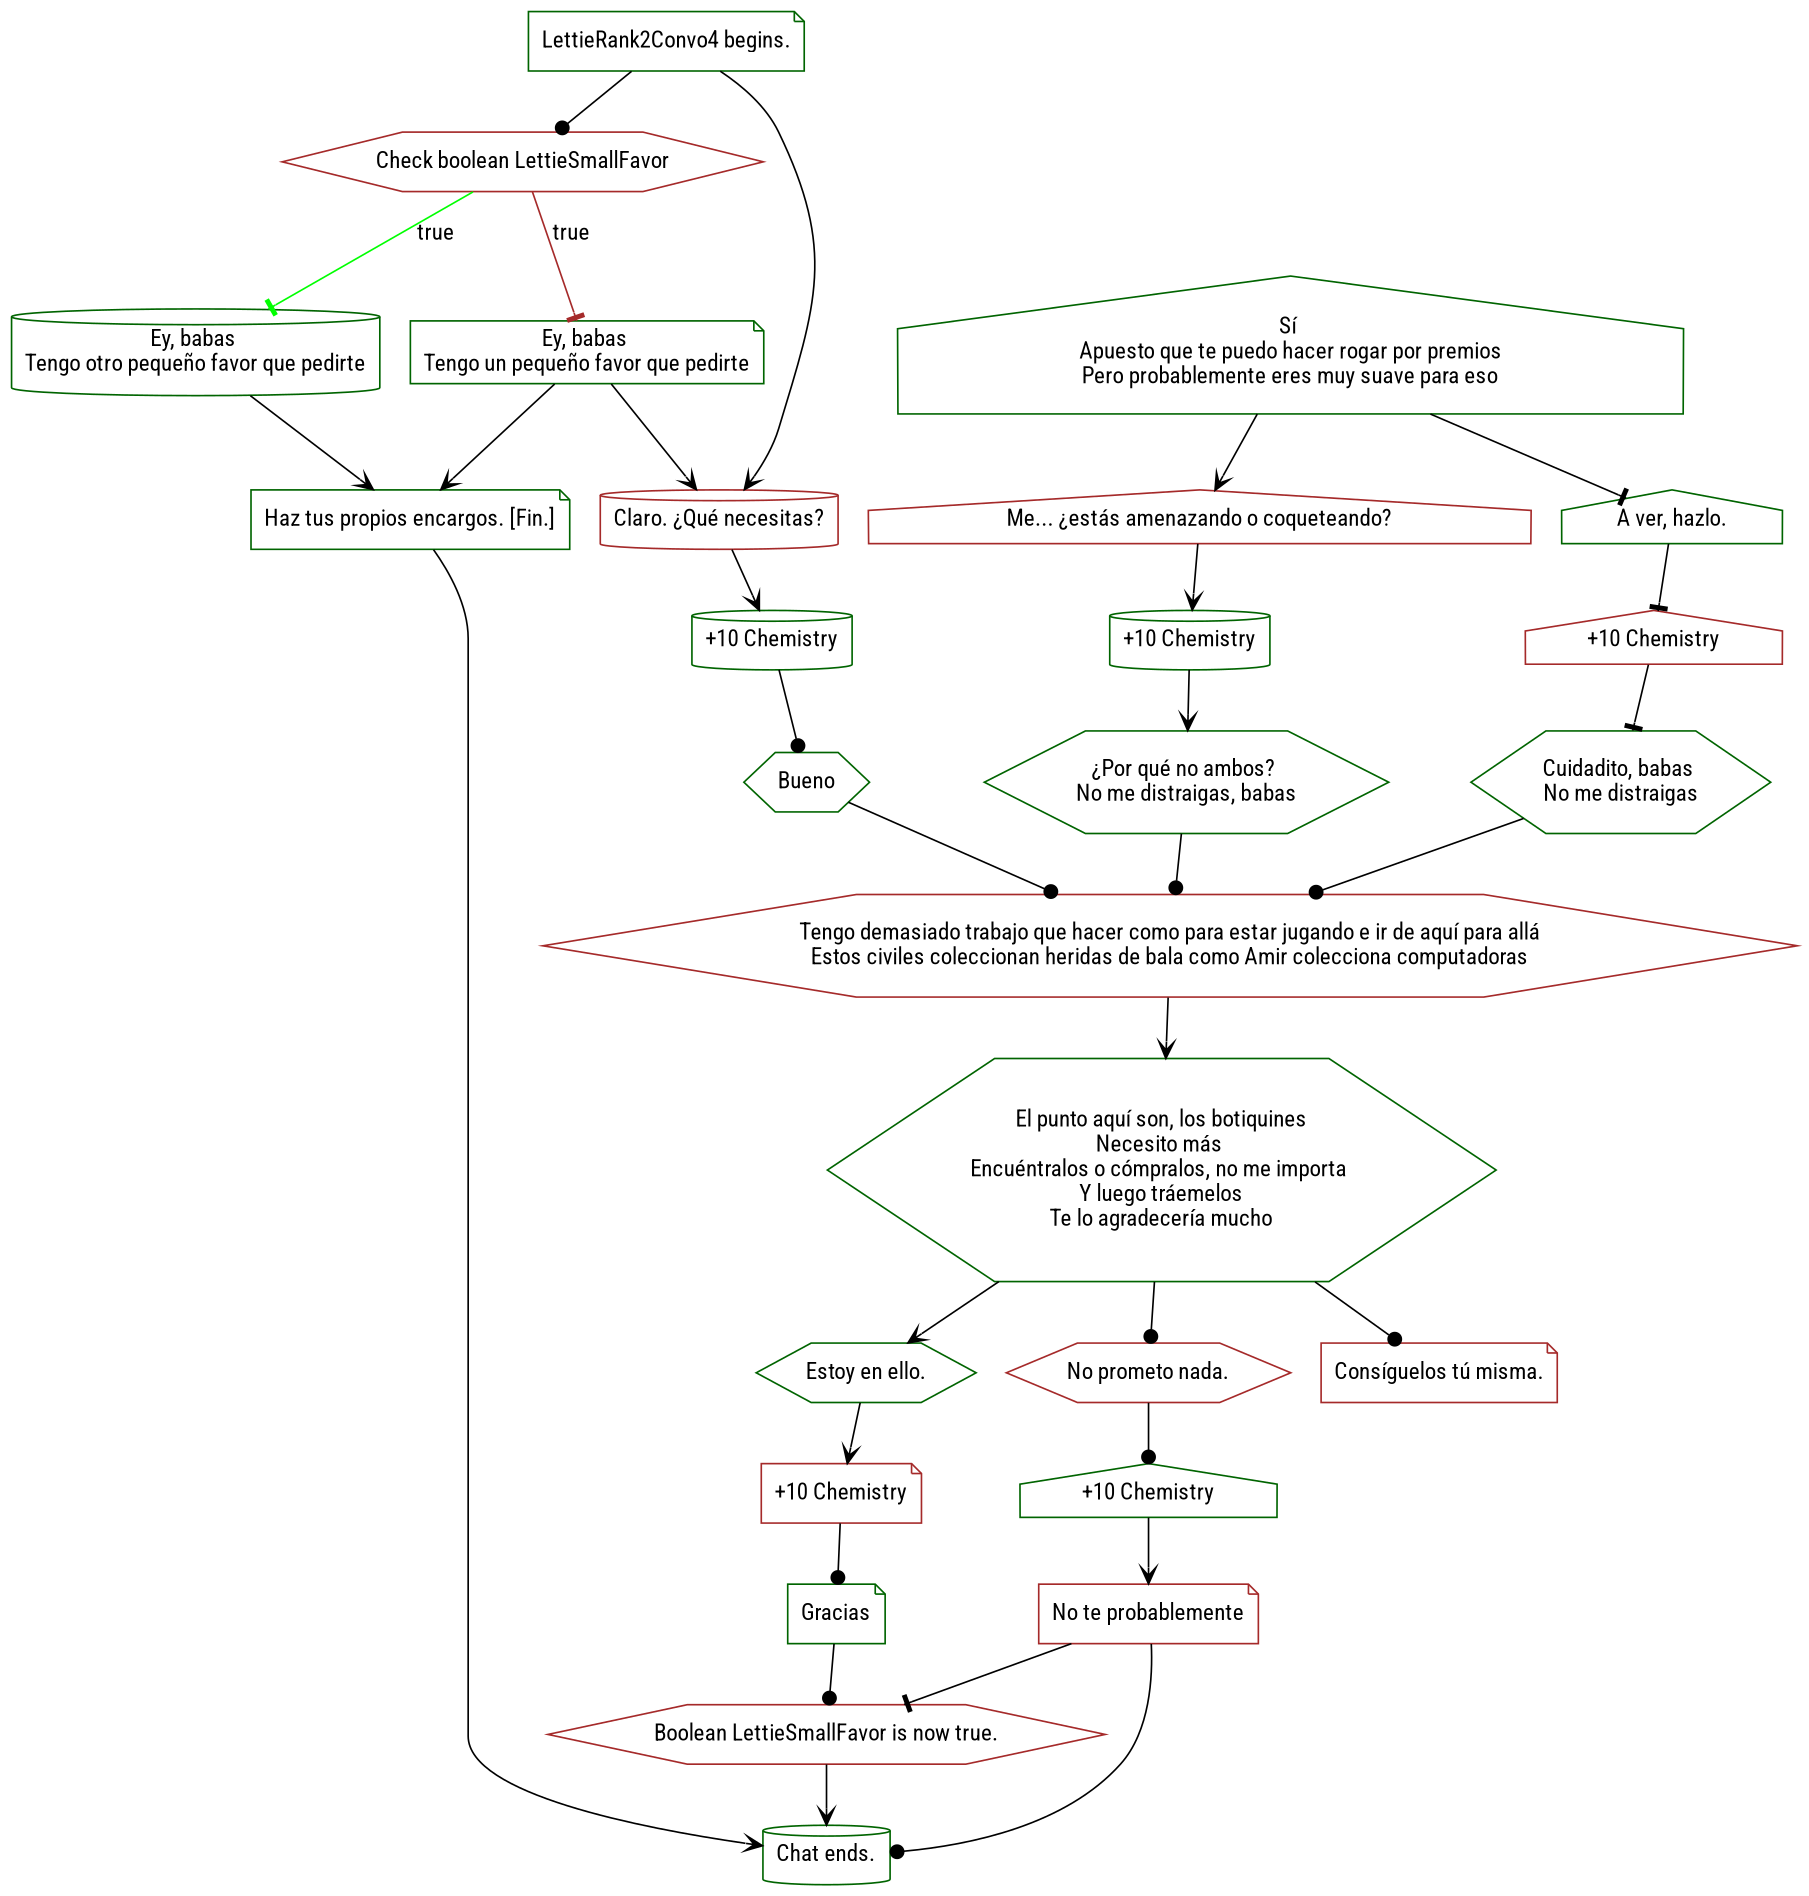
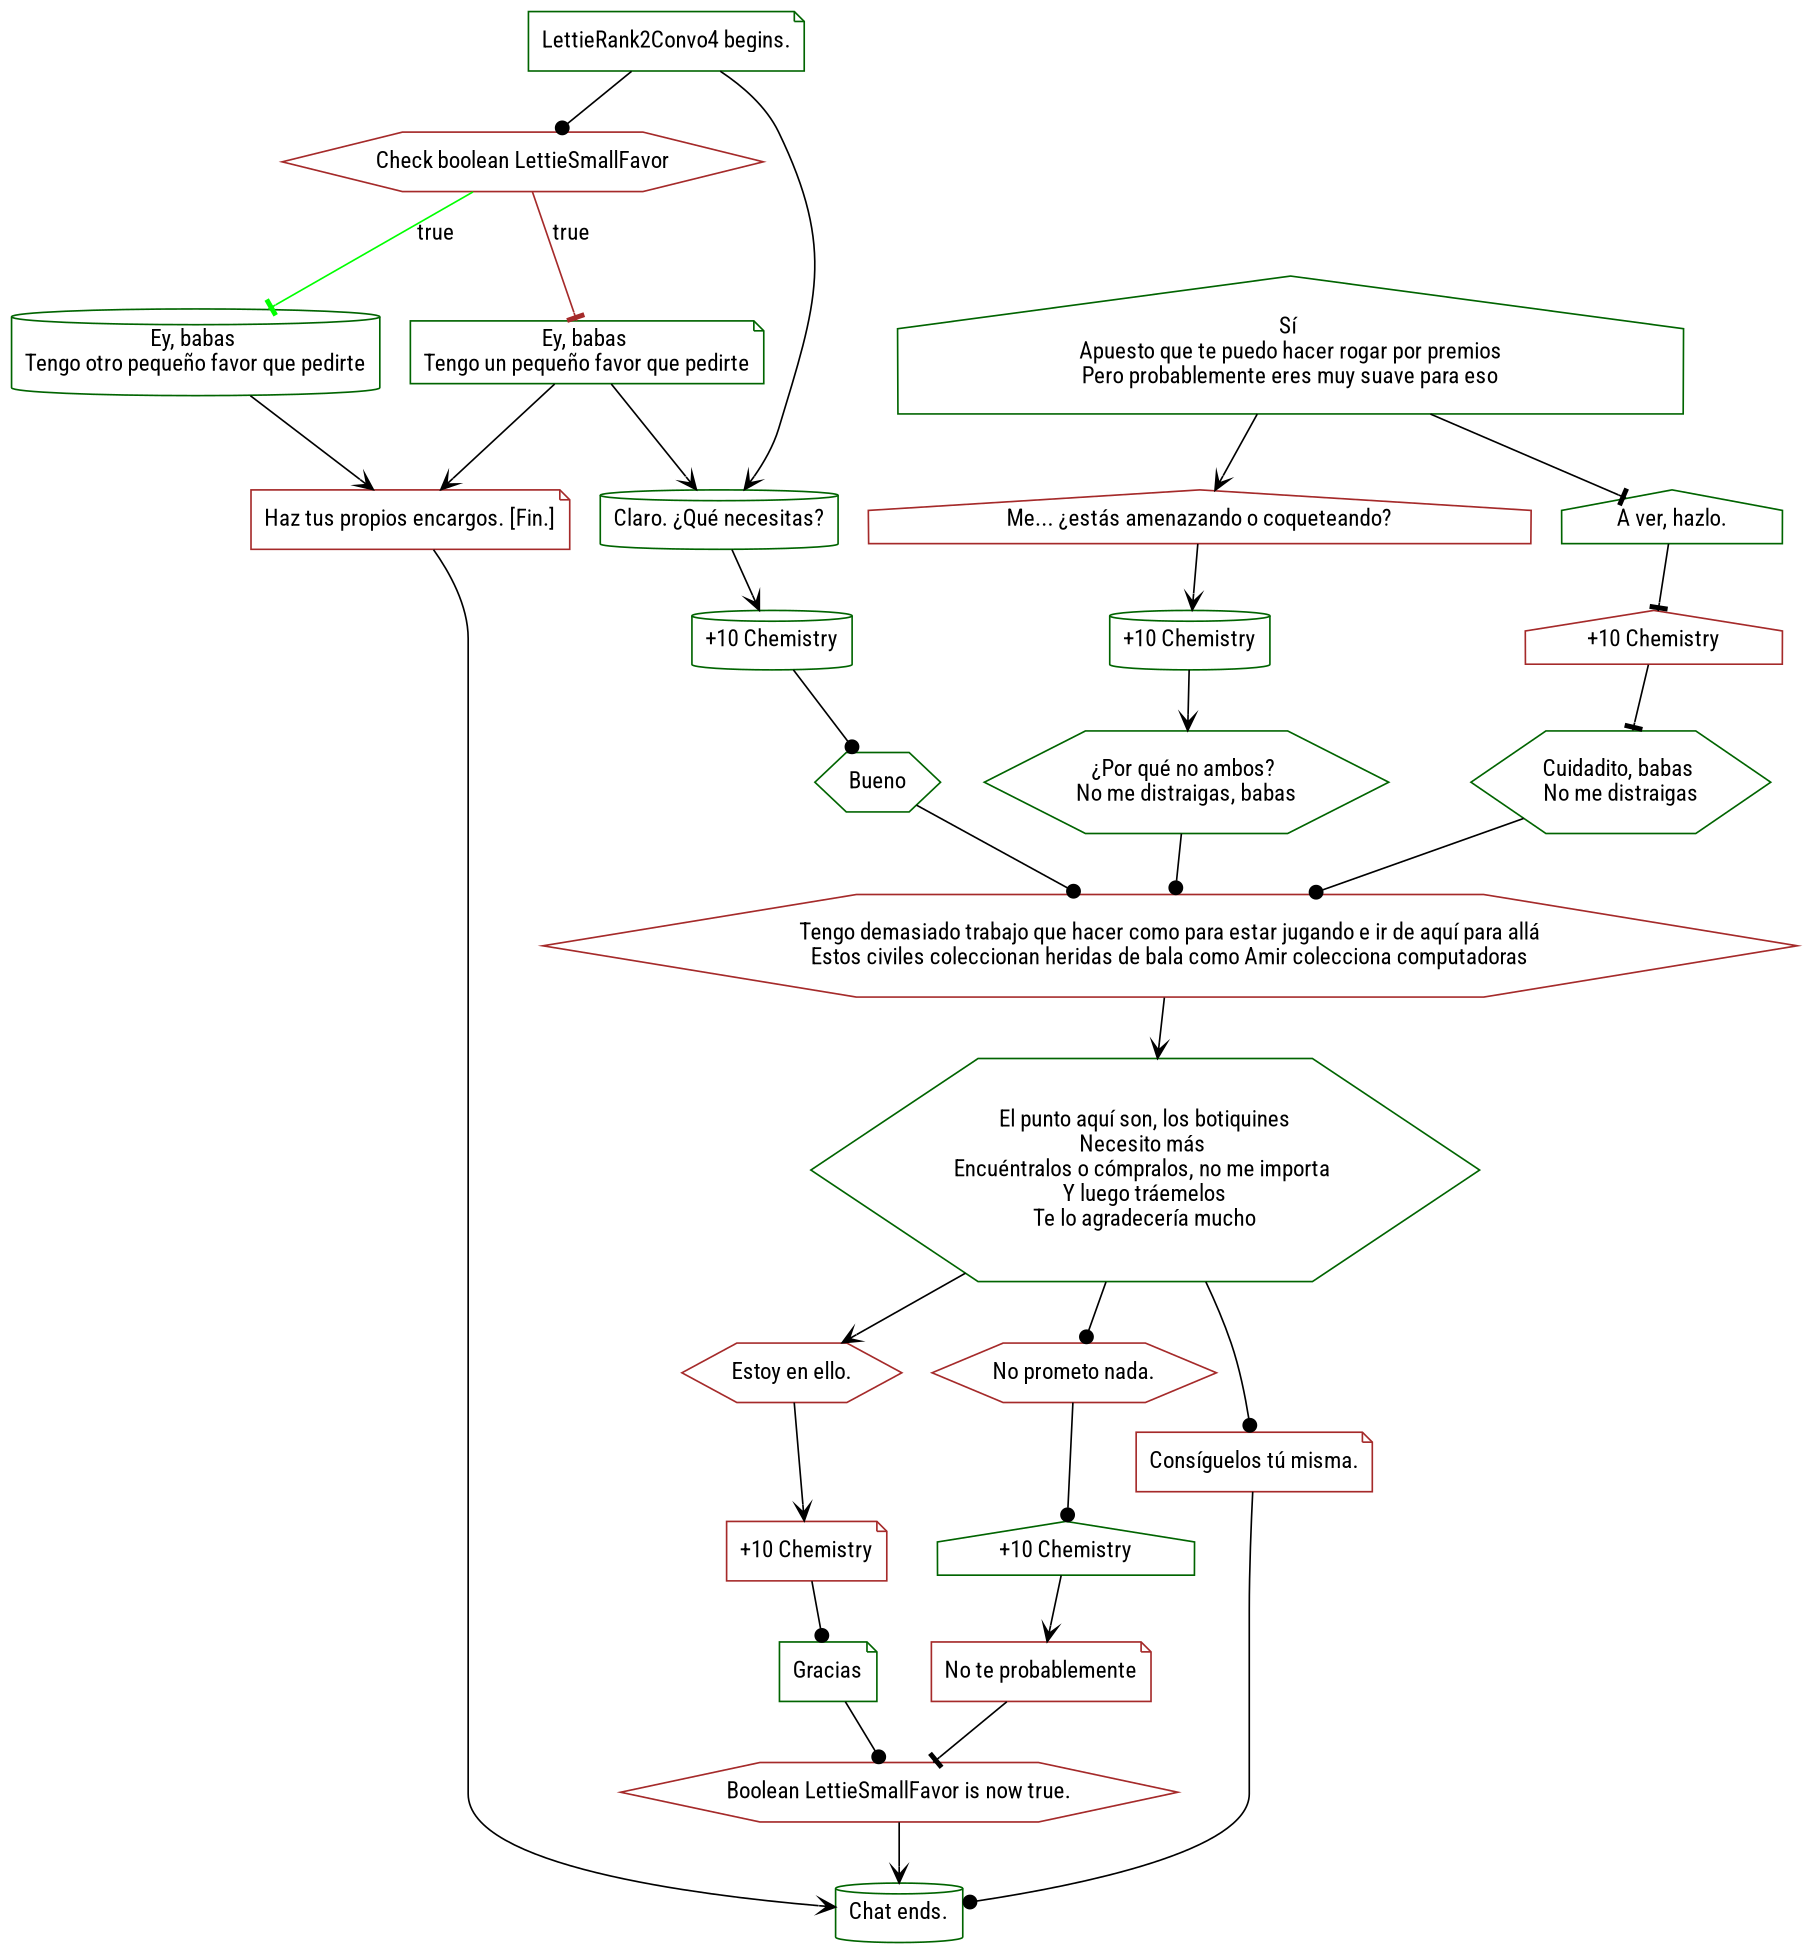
node "Haz tus propios encargos. [Fin.]": color darkgreen -> brown
node "Claro. ¿Qué necesitas?": color brown -> darkgreen
node "Estoy en ello.": color darkgreen -> brown
edge "No te probablemente" -> "Chat ends.": now "Consíguelos tú misma." -> "Chat ends."
